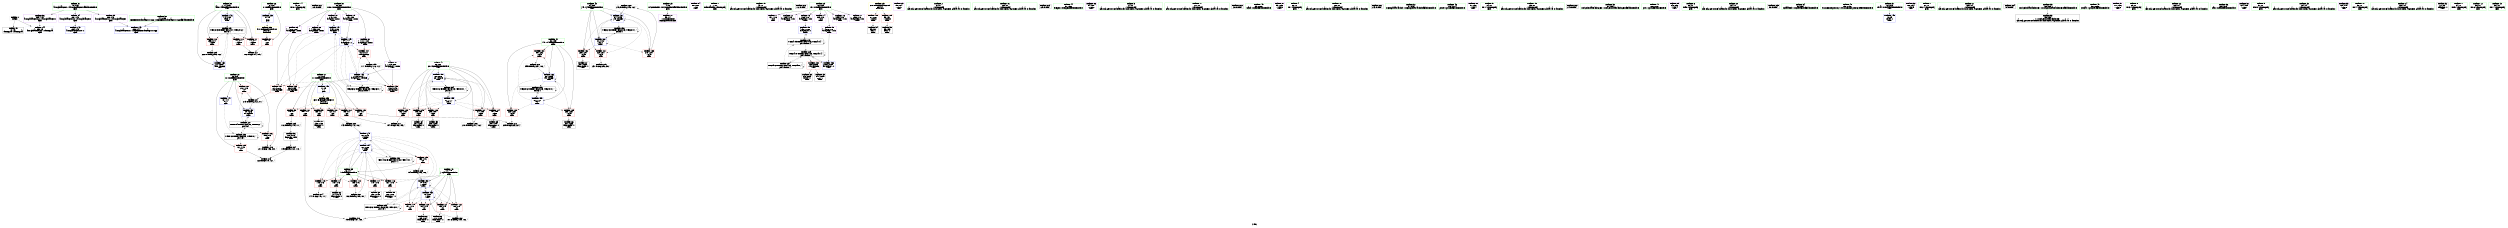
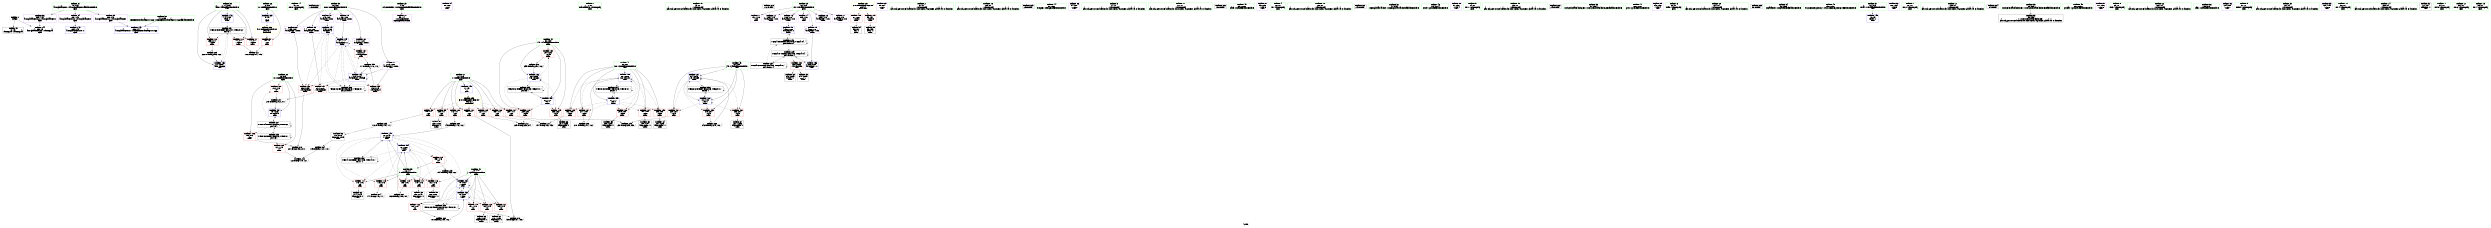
node "NodeID: 141": removed
node "NodeID: 104": added
